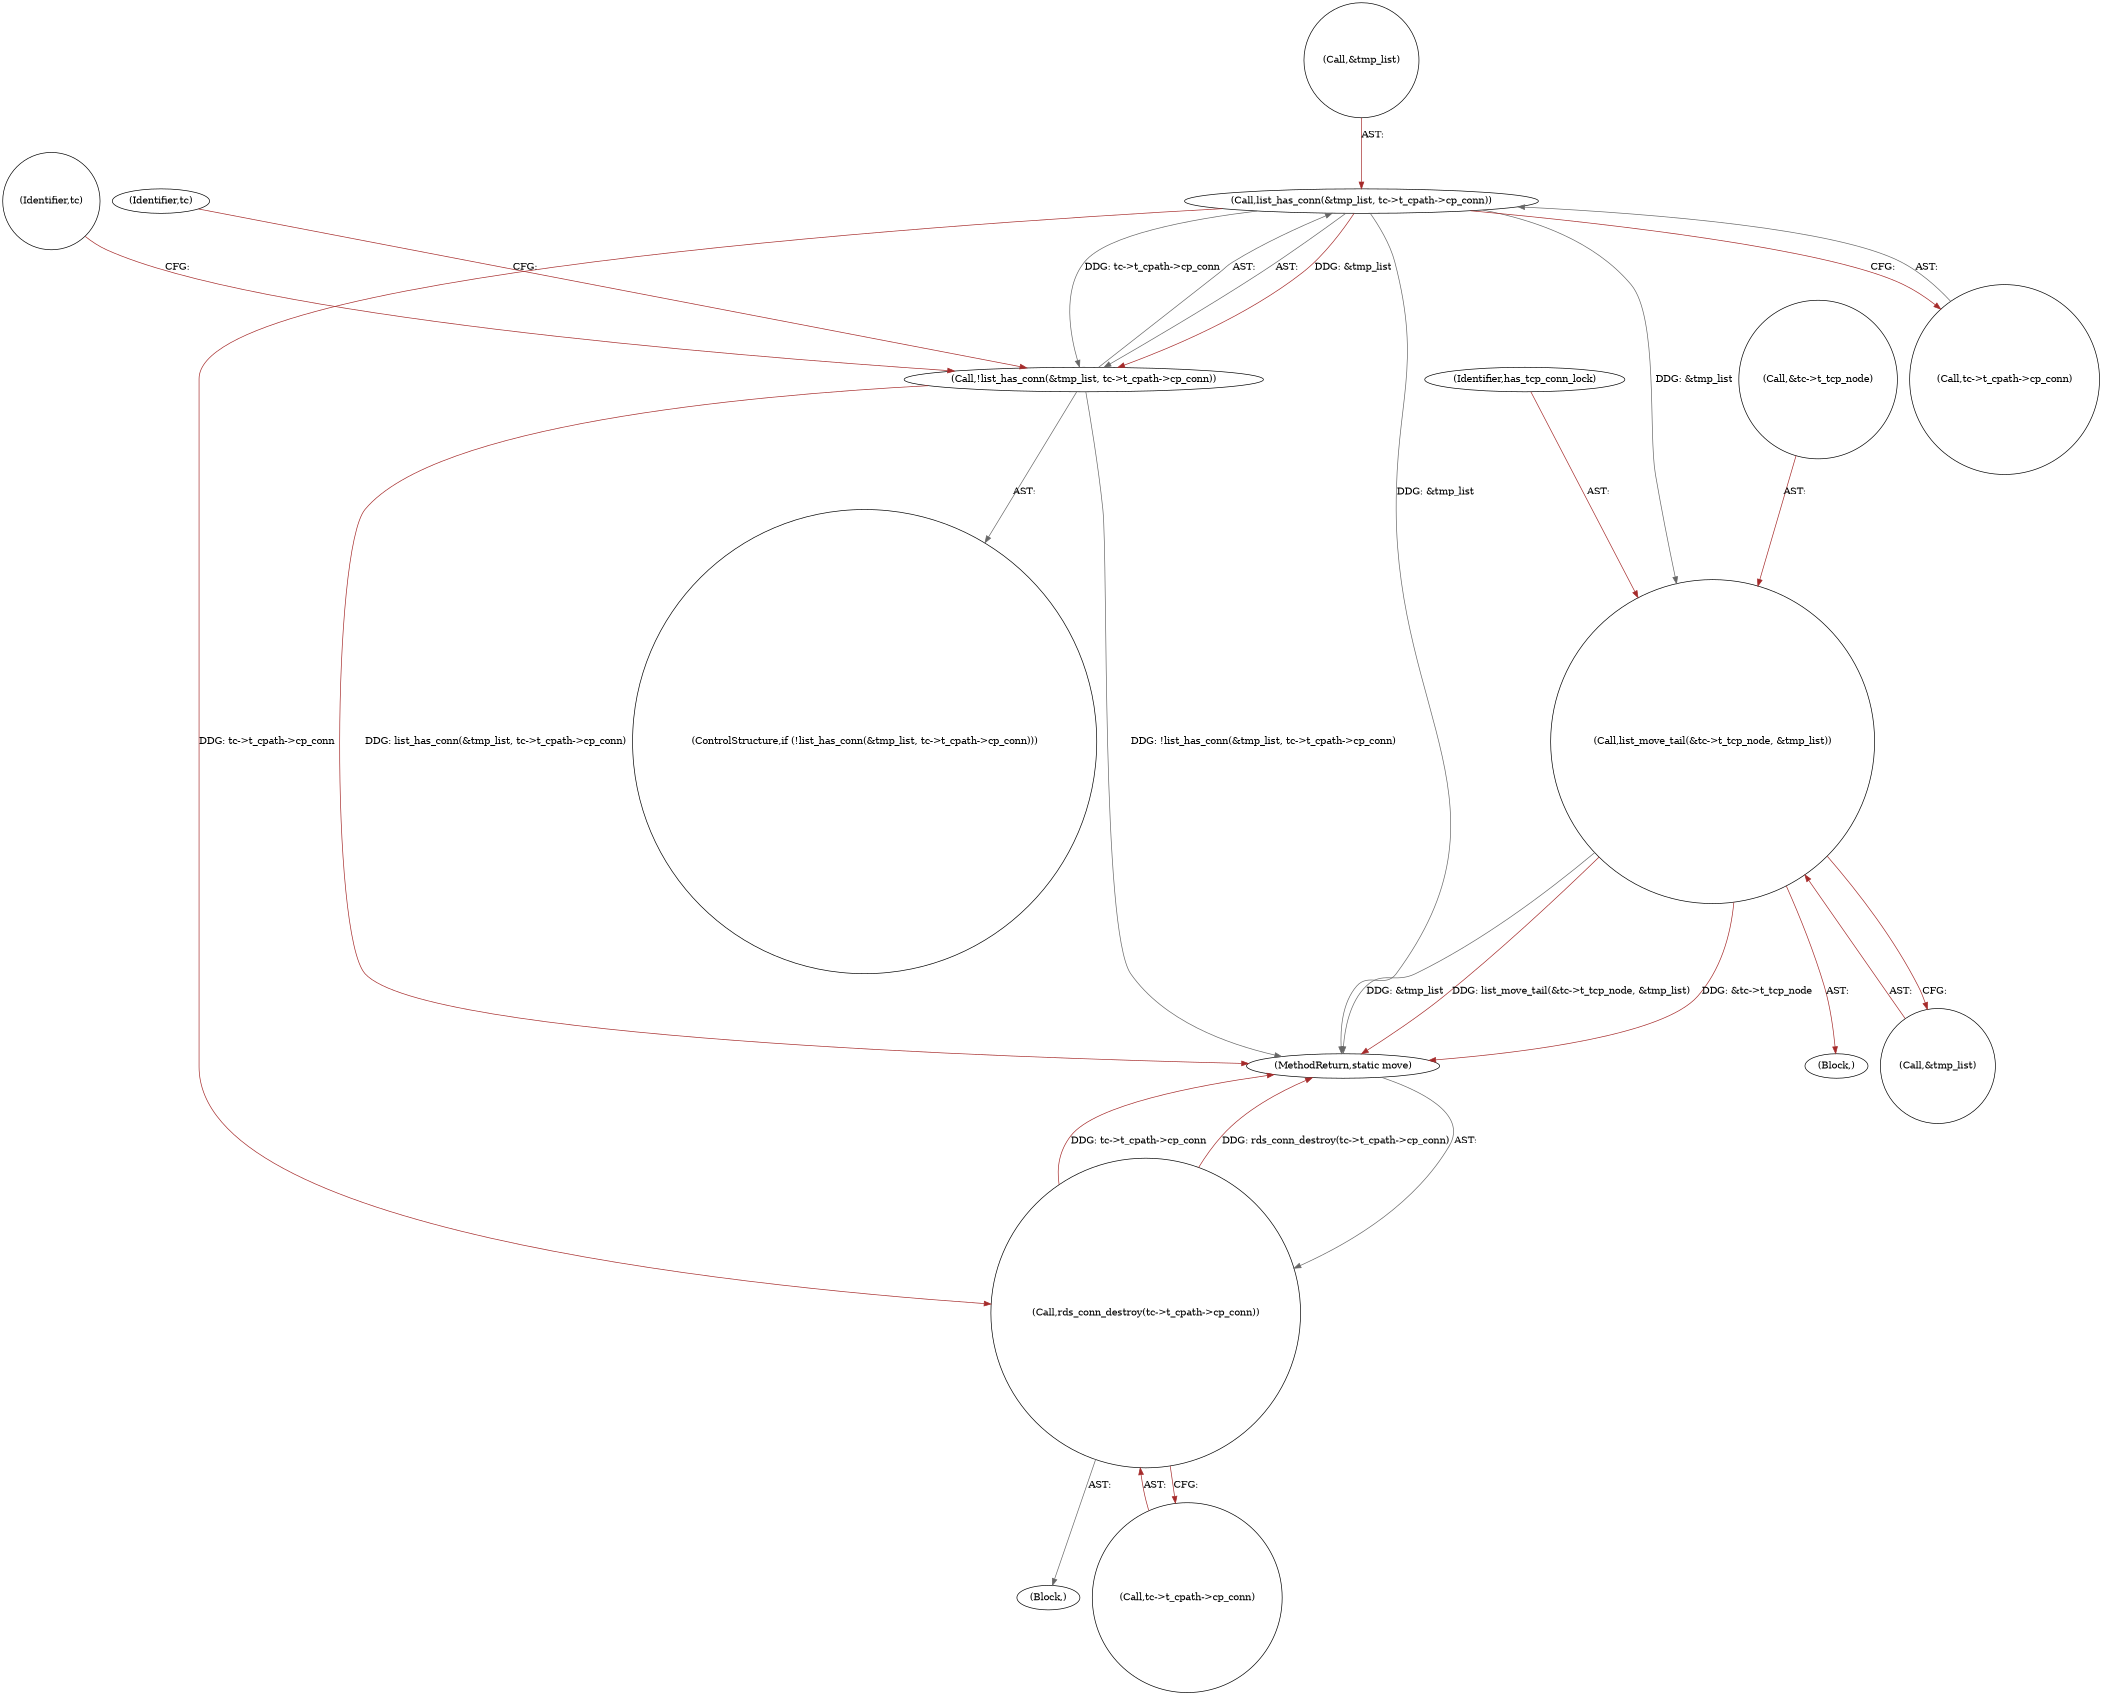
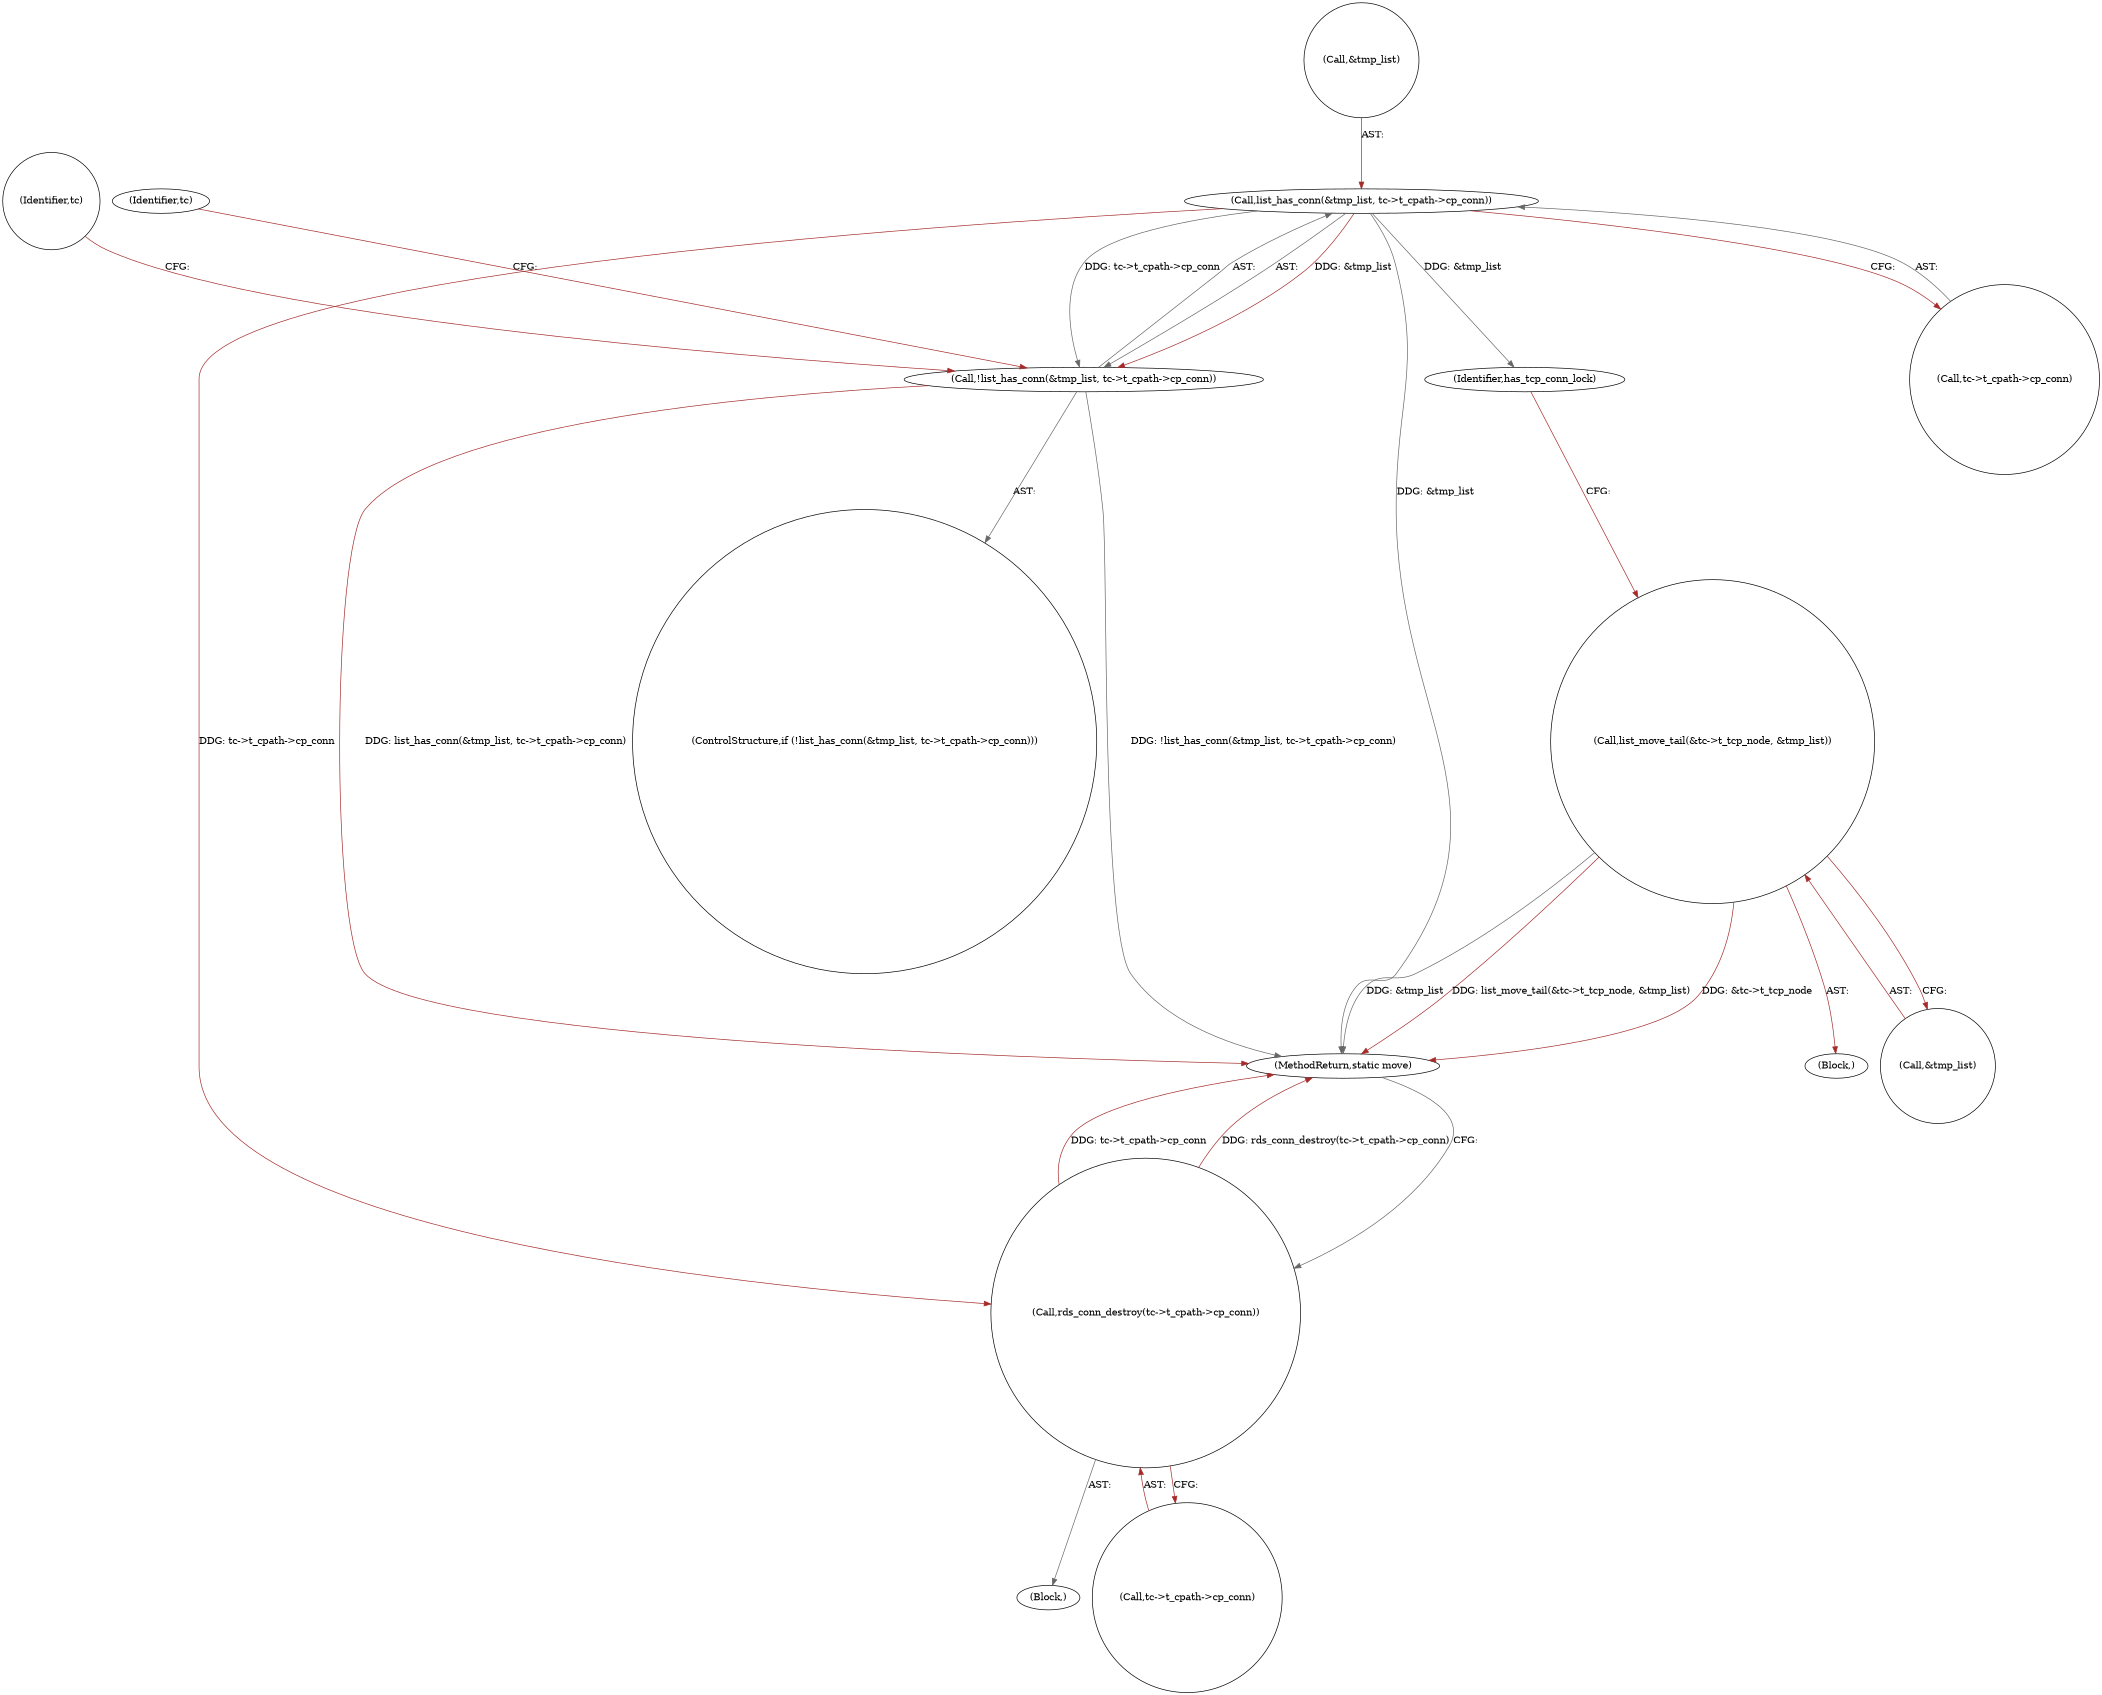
edge "(Call,list_has_conn(&tmp_list, tc->t_cpath->cp_conn))" -> "(Call,list_move_tail(&tc->t_tcp_node, &tmp_list))": now "(Call,list_has_conn(&tmp_list, tc->t_cpath->cp_conn))" -> "(Identifier,has_tcp_conn_lock)"
node "(Call,&tc->t_tcp_node)": removed
edge "(Identifier,has_tcp_conn_lock)" -> "(Call,list_move_tail(&tc->t_tcp_node, &tmp_list))": label "AST: " -> "CFG: "
edge "(MethodReturn,static move)" -> "(Call,rds_conn_destroy(tc->t_cpath->cp_conn))": label "AST: " -> "CFG: "
